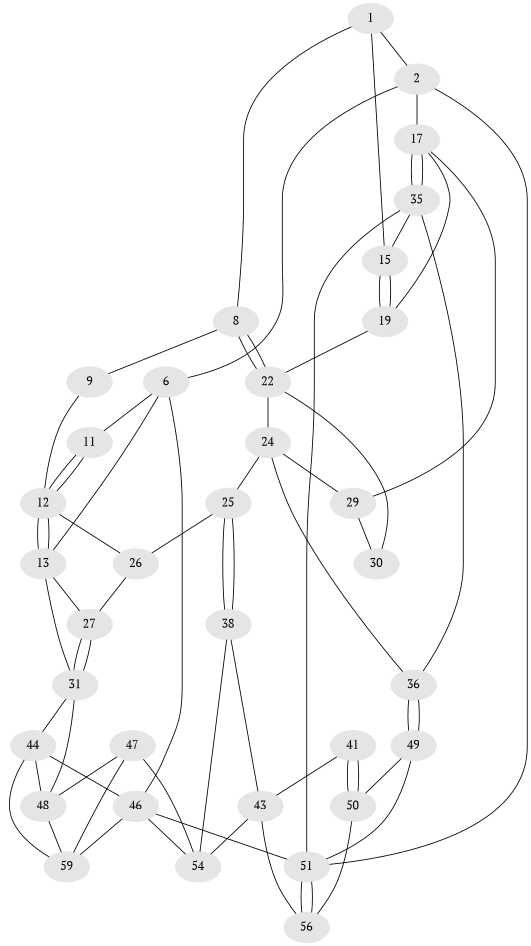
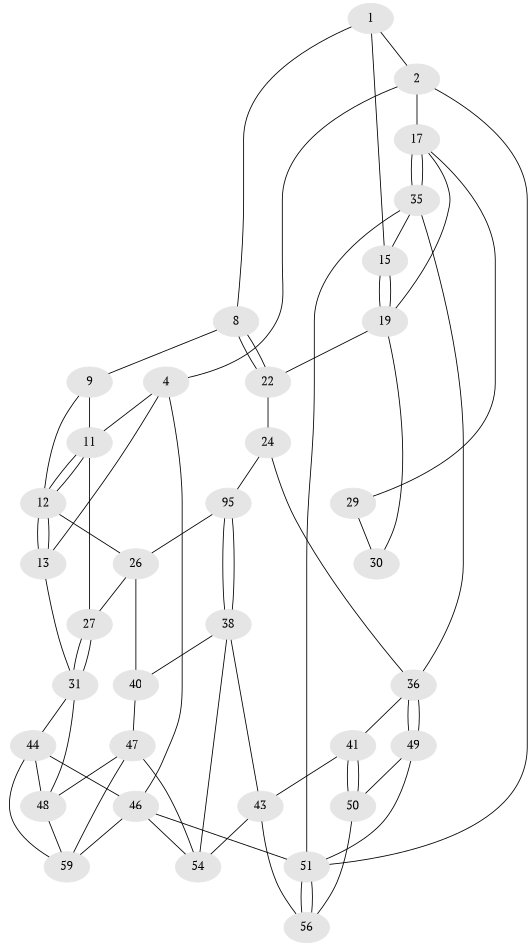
node "6": label "6" -> "4"
edge "9" -- "11": added
edge "22" -- "30": now "19" -- "30"
edge "24" -- "29": removed
node "25": label "25" -> "95"
edge "13" -- "27": now "11" -- "27"
node "40": added
edge "36" -- "41": added
